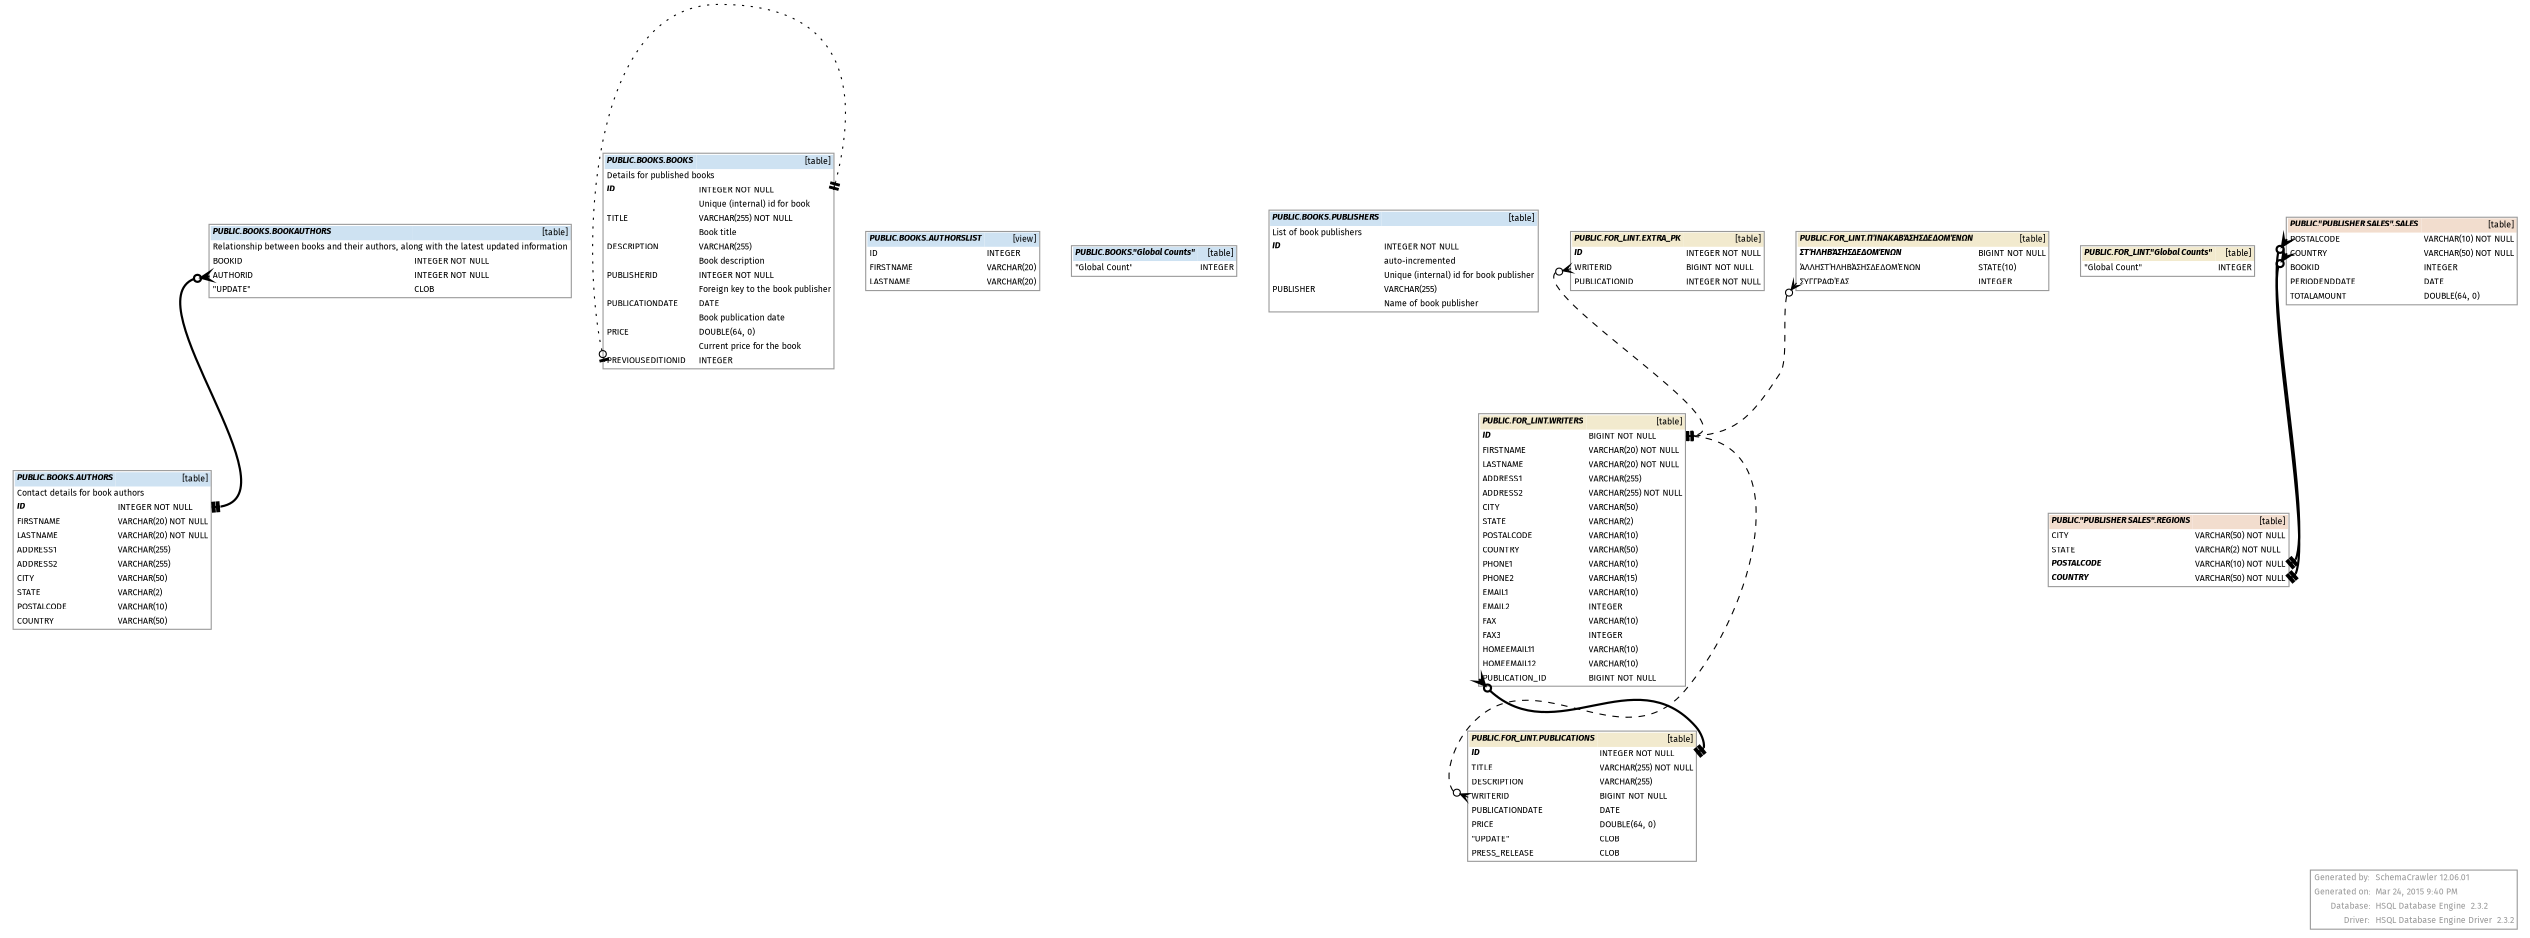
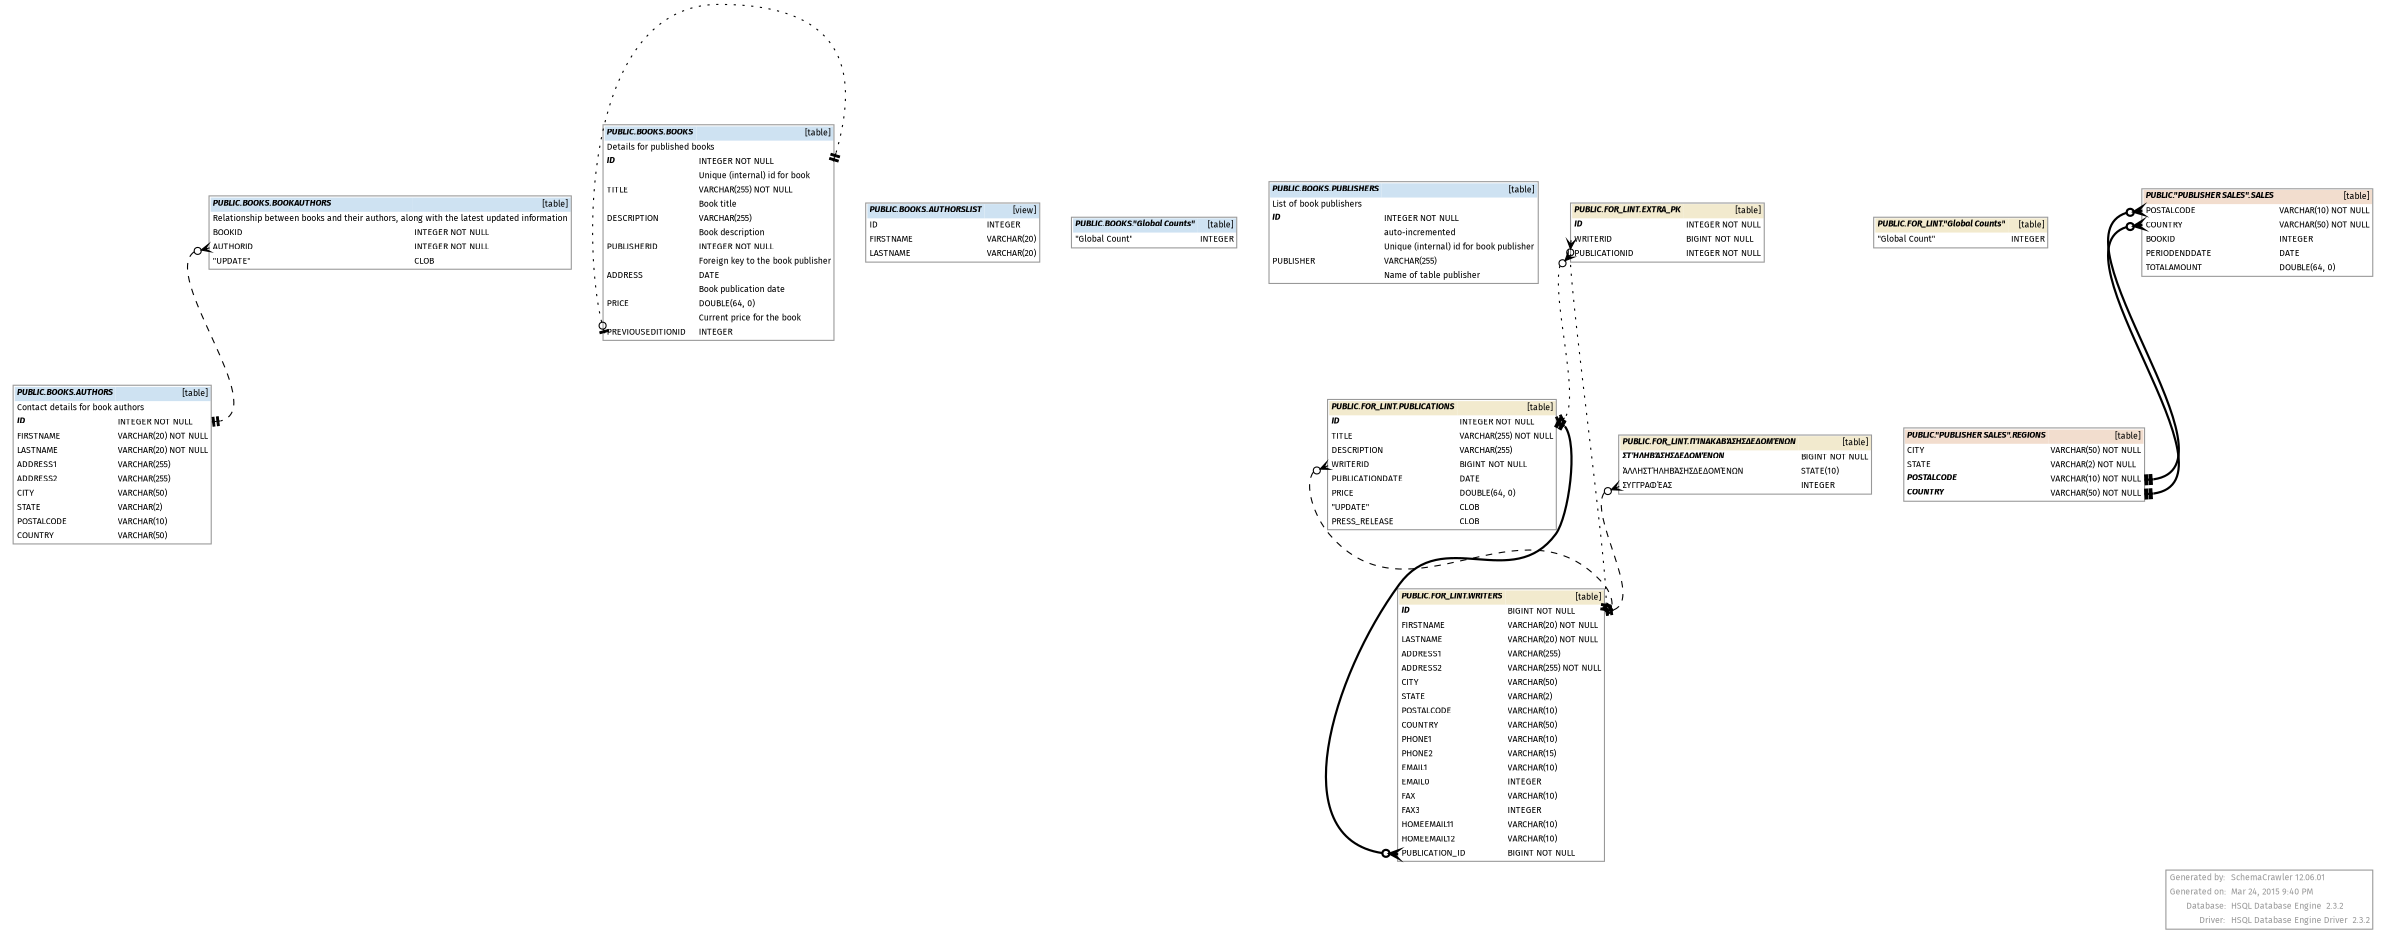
node "PUBLIC.BOOKS.BOOKS": text "PUBLICATIONDATE" -> "ADDRESS"
node "PUBLIC.BOOKS.PUBLISHERS": text "Name of book publisher" -> "Name of table publisher"
edge "PUBLIC.FOR_LINT.EXTRA_PK" -- "PUBLIC.FOR_LINT.PUBLICATIONS": added
edge "PUBLIC.FOR_LINT.EXTRA_PK" -- "PUBLIC.FOR_LINT.WRITERS": style dashed -> dotted
edge "PUBLIC.BOOKS.BOOKAUTHORS" -- "PUBLIC.BOOKS.AUTHORS": style bold -> dashed
node "PUBLIC.FOR_LINT.WRITERS": text "EMAIL2" -> "EMAIL0"
